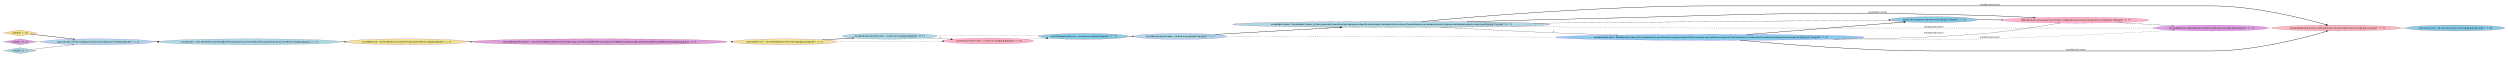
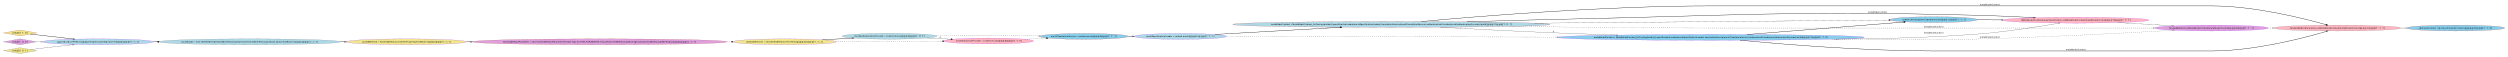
node "setUp['0', '0', '1']": fillcolor lightblue -> khaki
